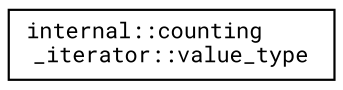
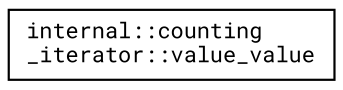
node "internal::counting _iterator::value_type": label "internal::counting _iterator::value_type" -> "internal::counting _iterator::value_value"
